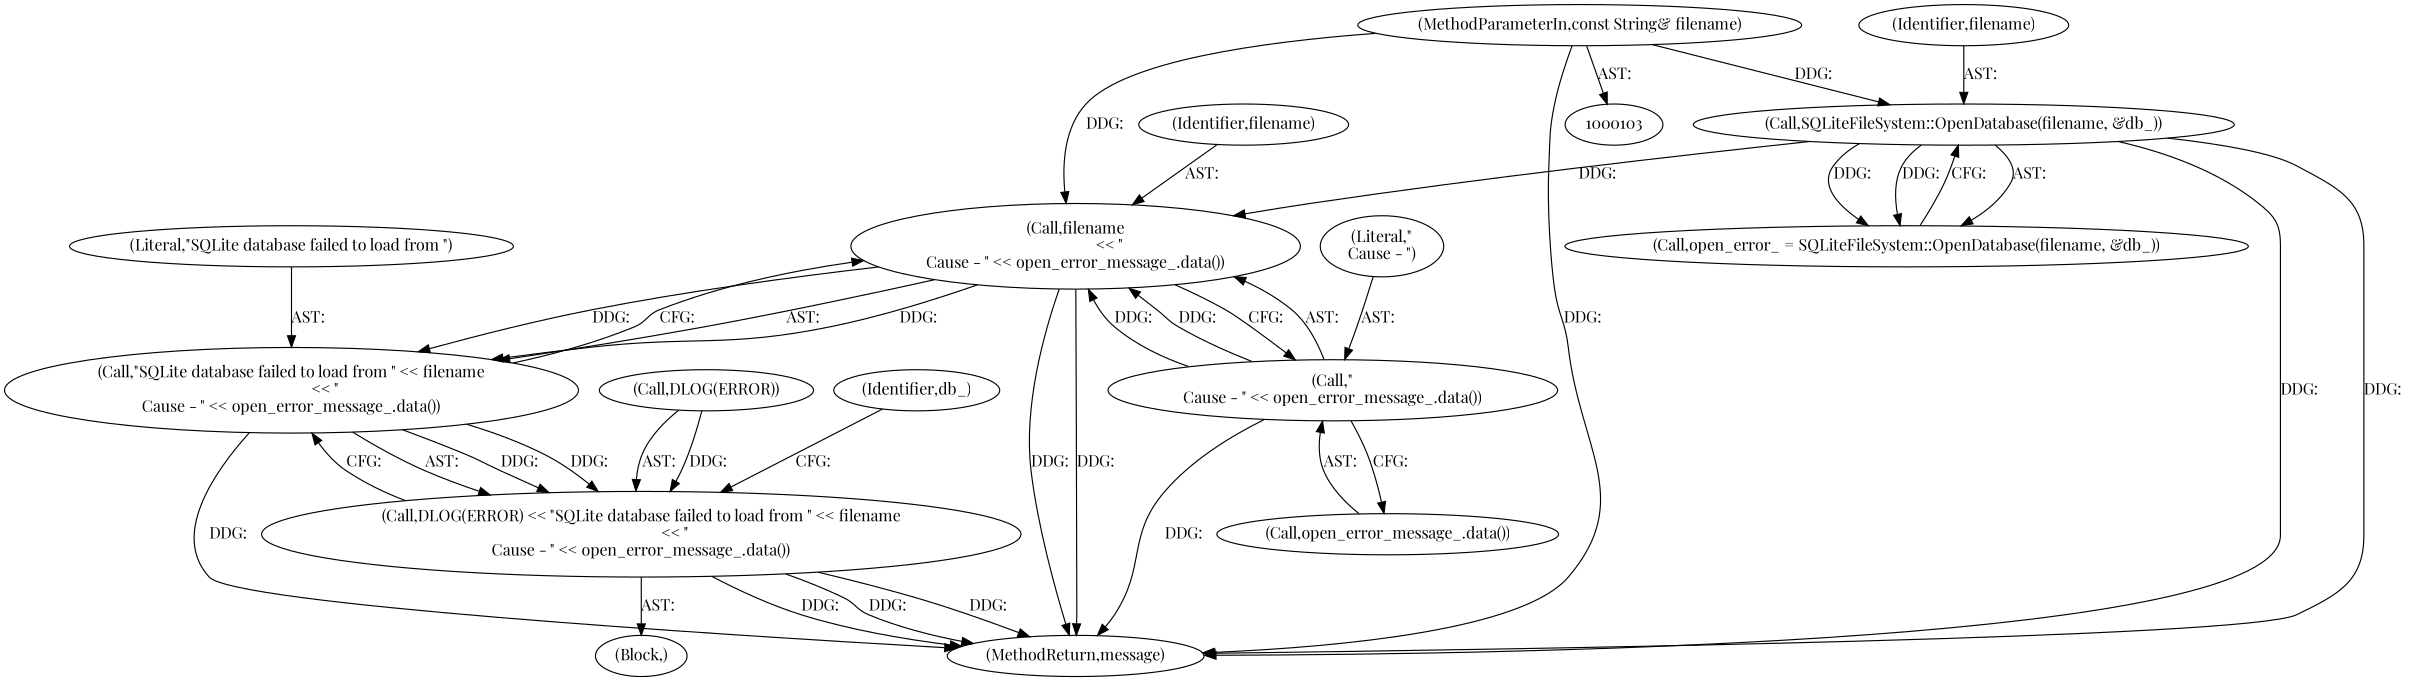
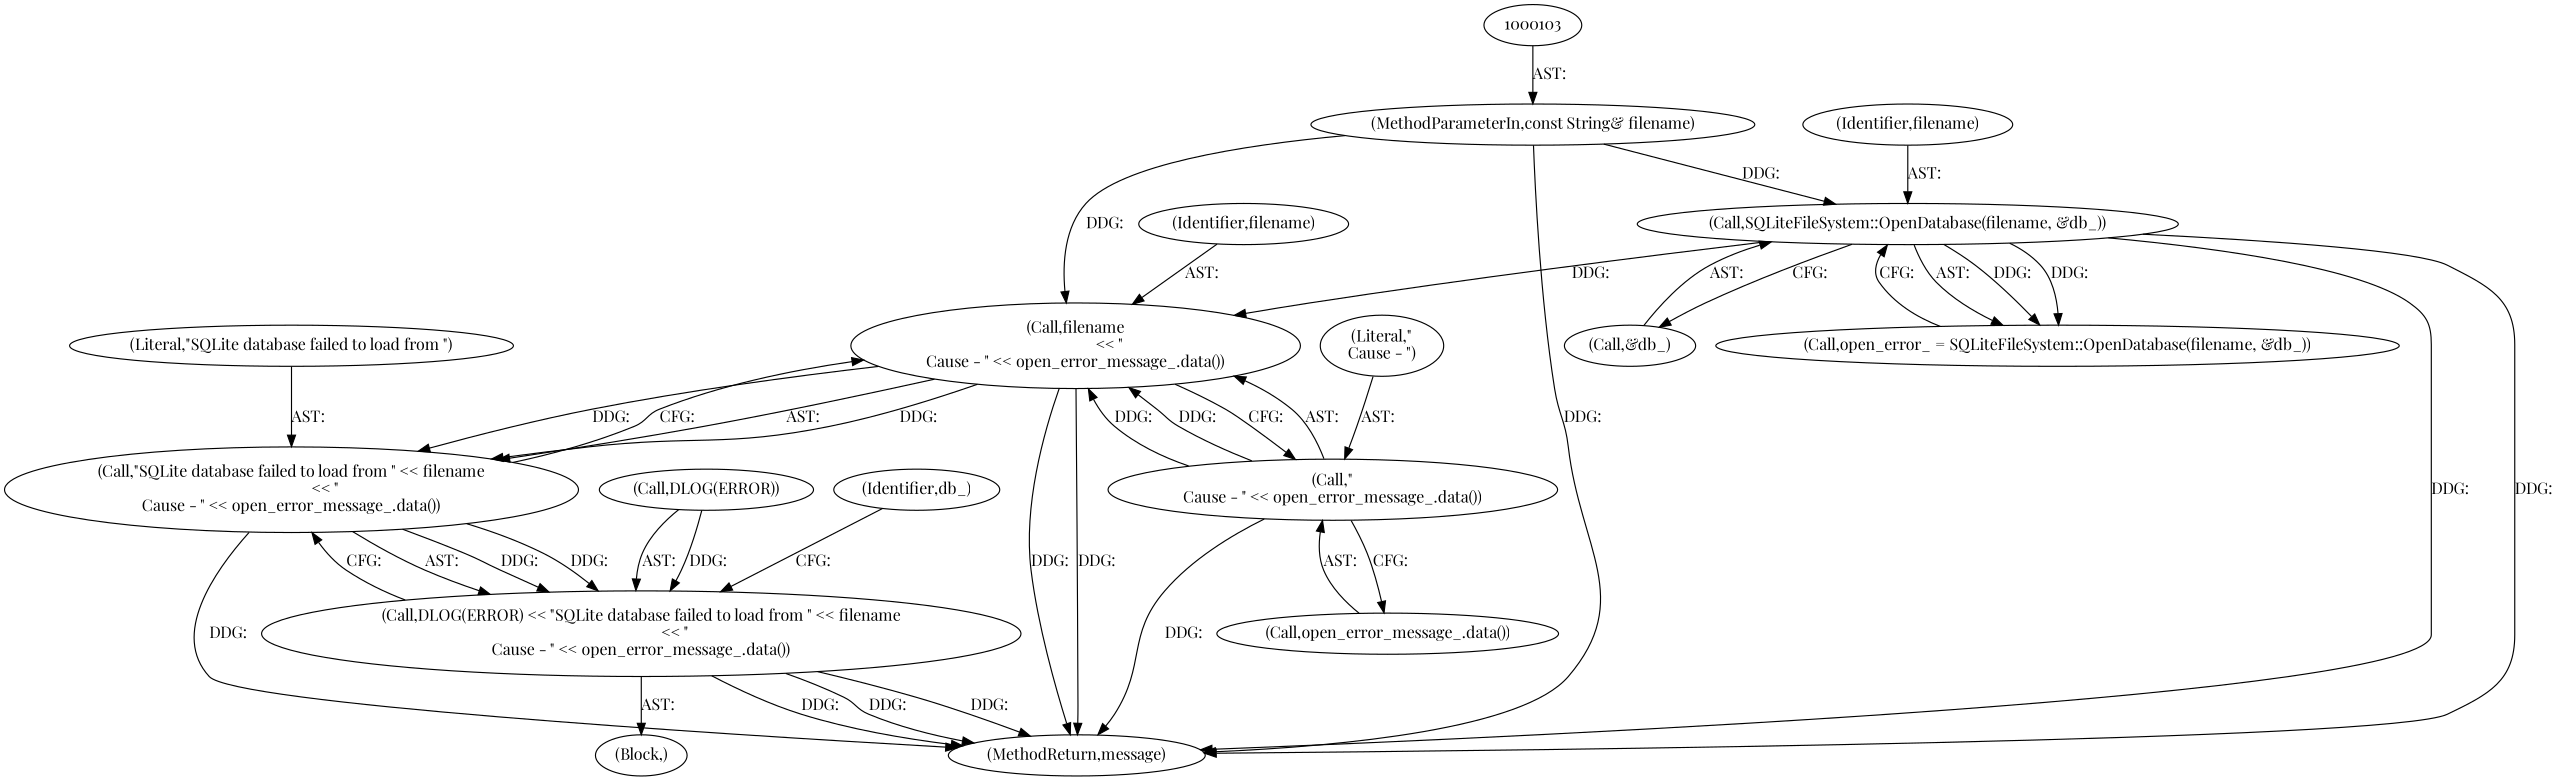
edge "(MethodParameterIn,const String& filename)" -> "1000103": reversed
node "(Call,&db_)": added
